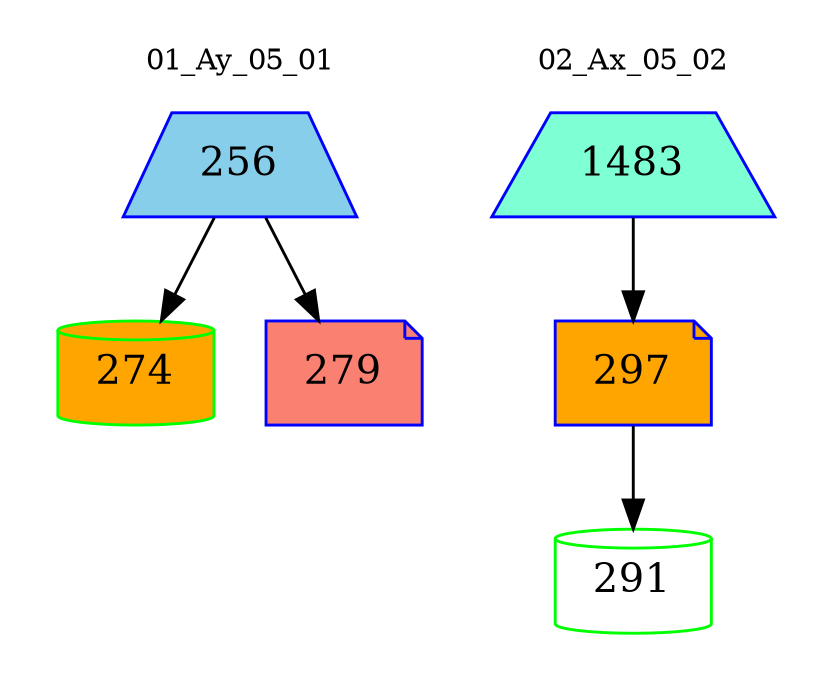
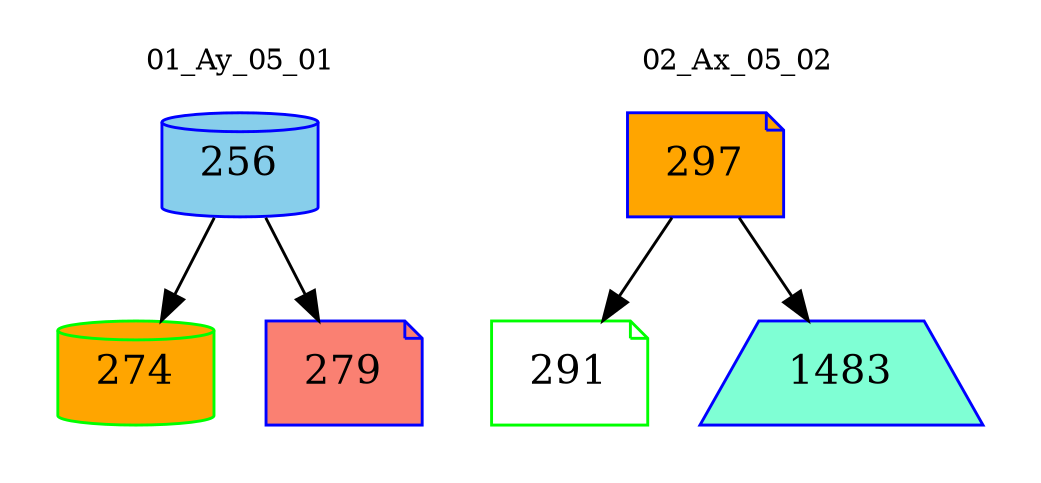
node "256": shape trapezium -> cylinder
edge "1483" -> "297": reversed
node "291": shape cylinder -> note
